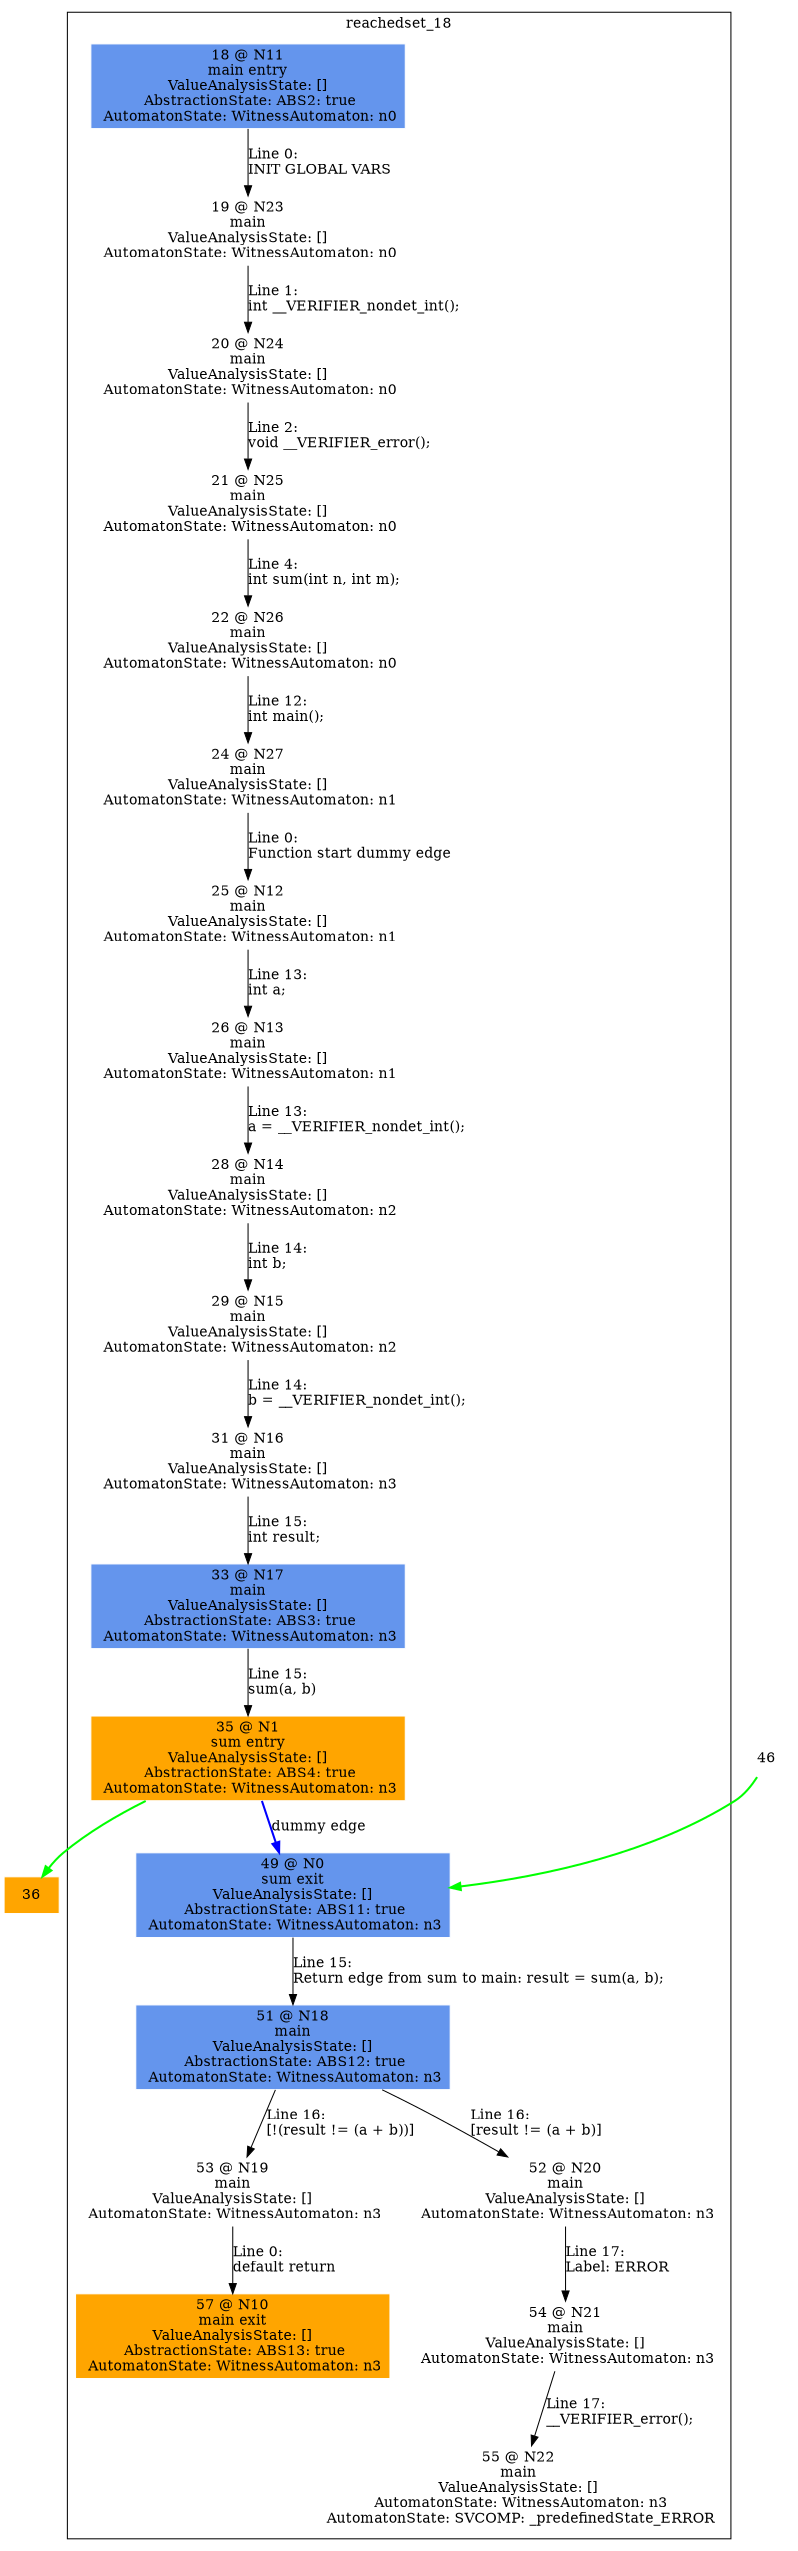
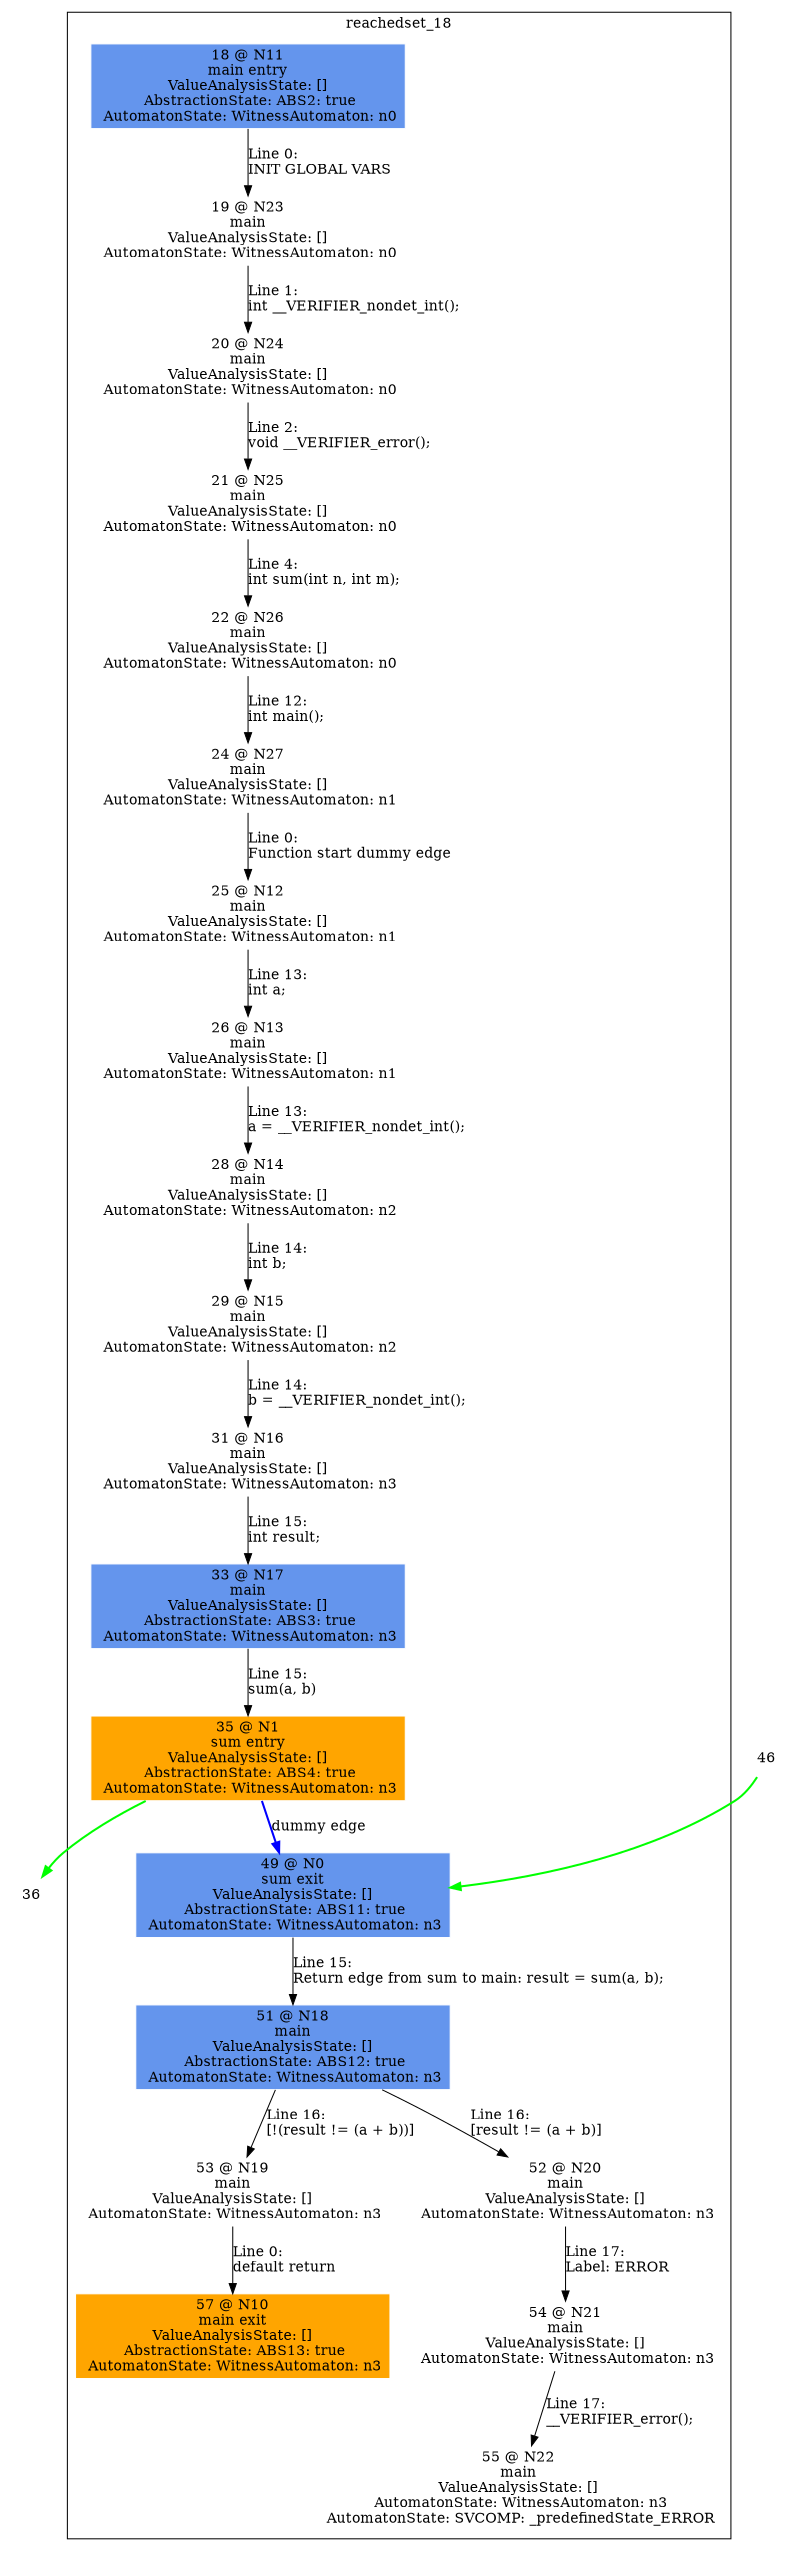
node "36": fillcolor orange -> white
